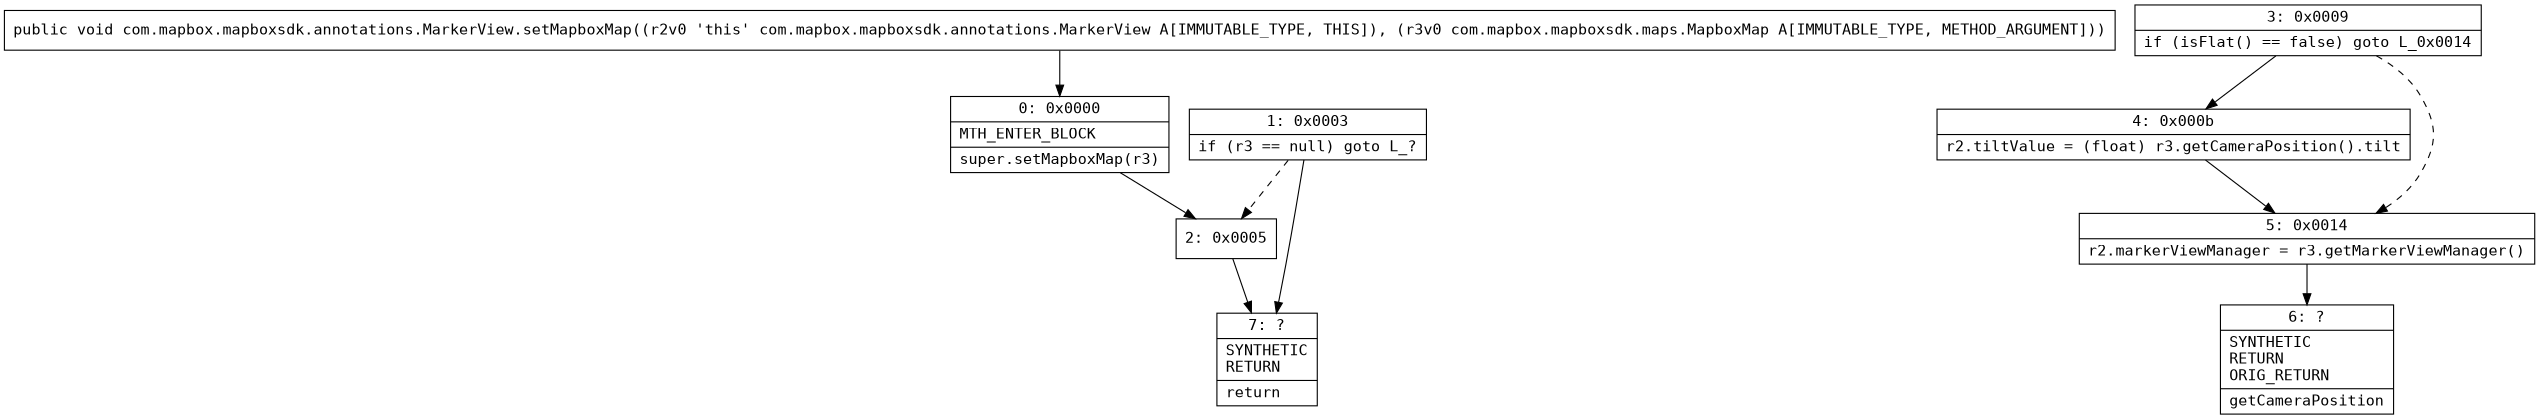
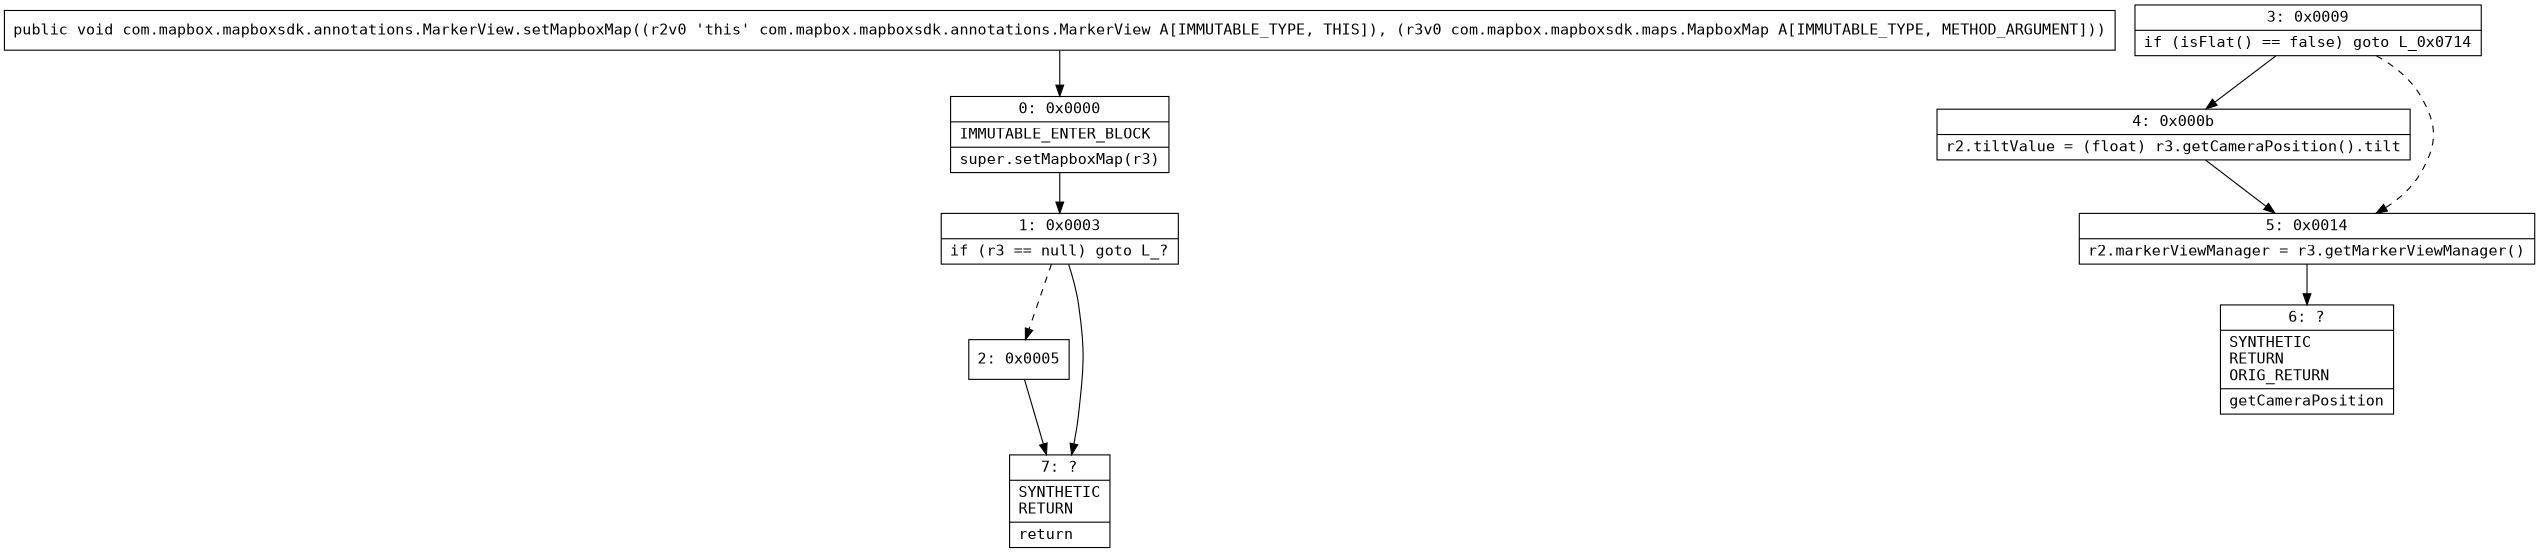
node "3: 0x0009": text "if (isFlat() == false) goto L_0x0014" -> "if (isFlat() == false) goto L_0x0714"
node "0: 0x0000": text "MTH_ENTER_BLOCK" -> "IMMUTABLE_ENTER_BLOCK"
edge "0: 0x0000" -> "2: 0x0005": now "0: 0x0000" -> "1: 0x0003"
